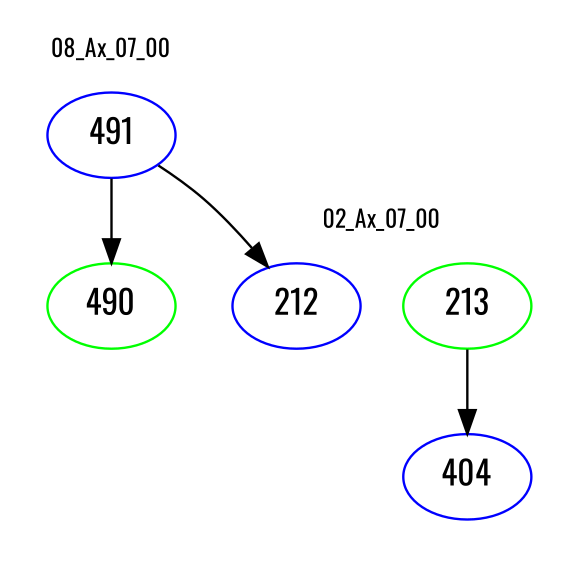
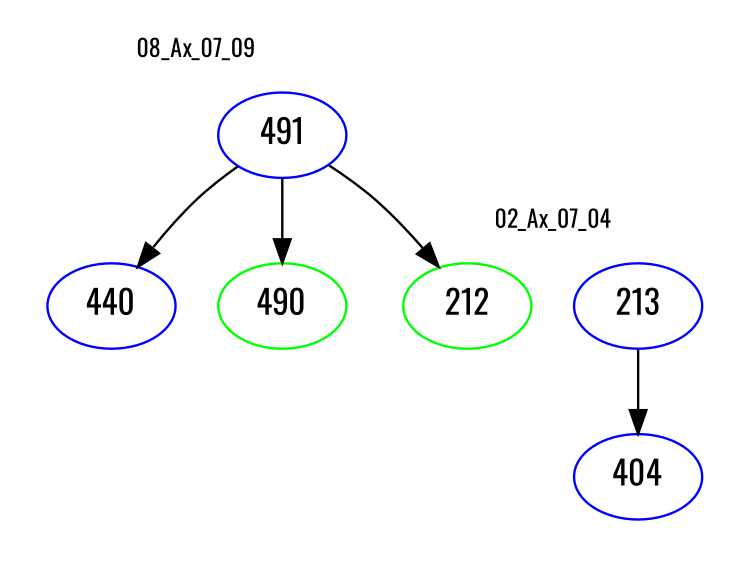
cluster "08_Ax_07_00": label "08_Ax_07_00" -> "08_Ax_07_09"
cluster "02_Ax_07_00": label "02_Ax_07_00" -> "02_Ax_07_04"
node "440": added
node "212": color blue -> green
node "213": color green -> blue
